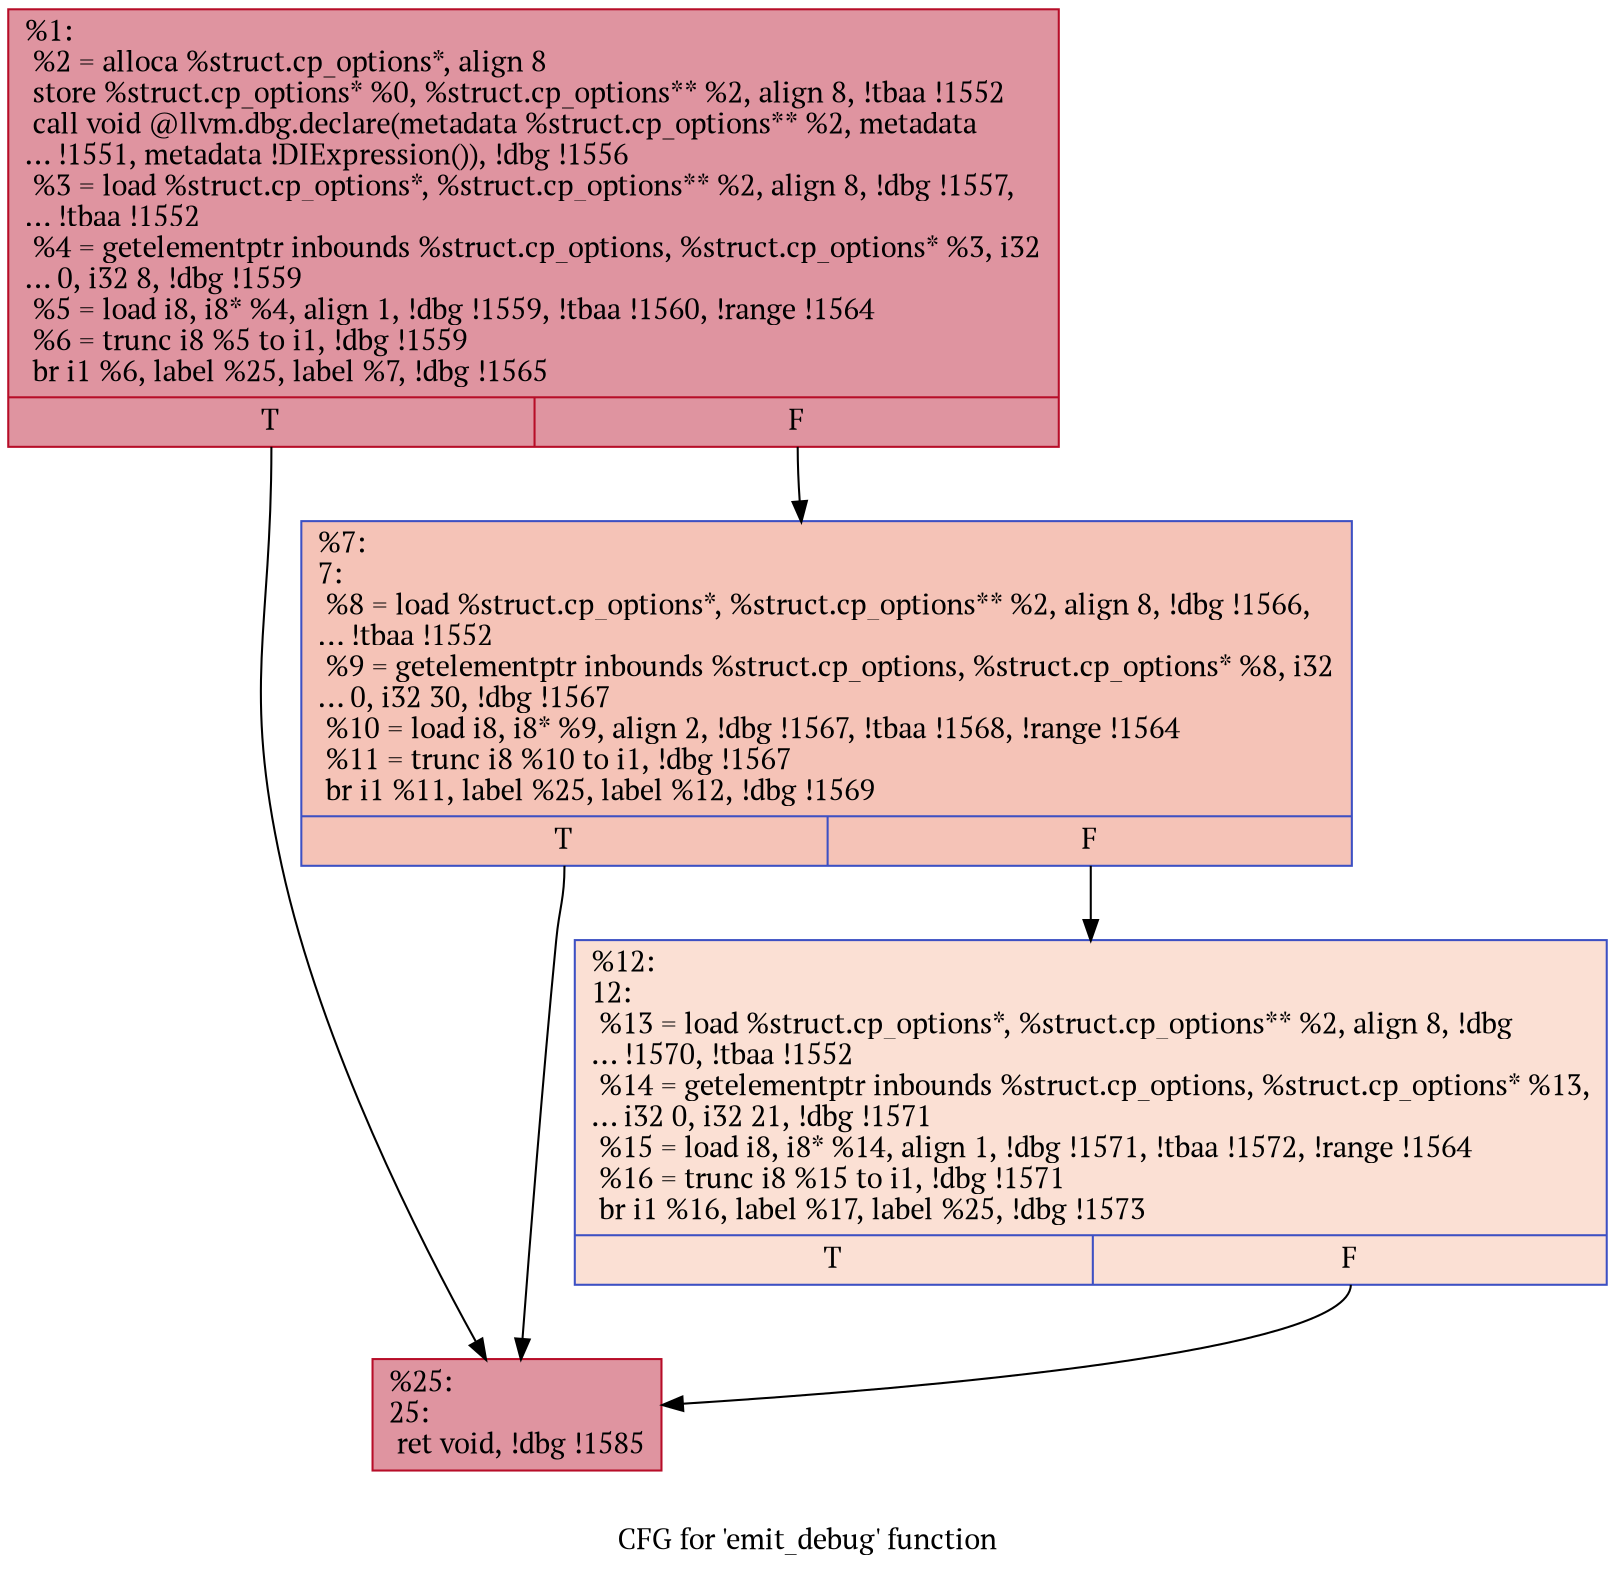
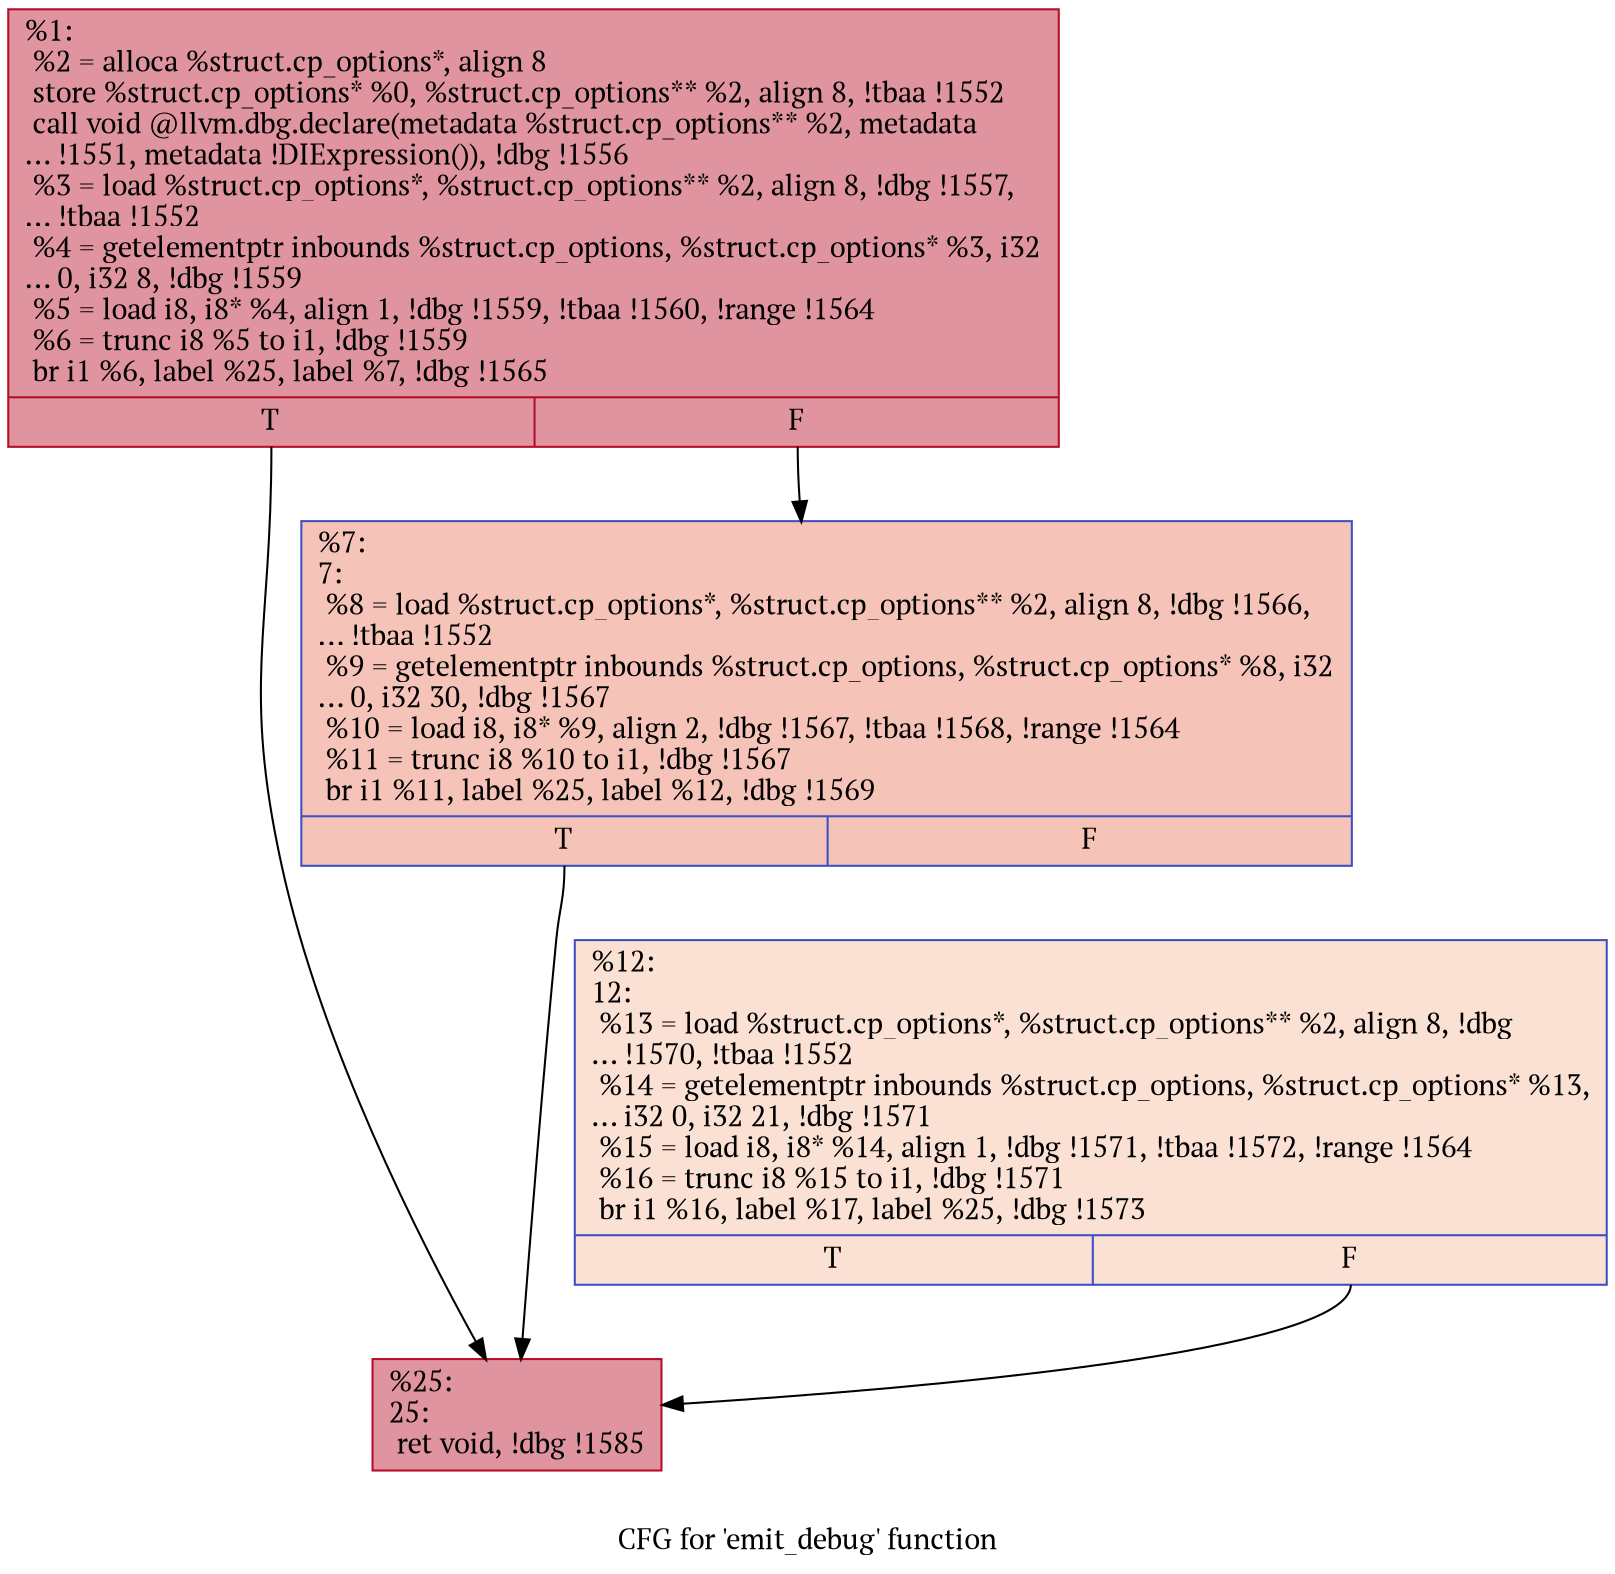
edge "%7:" -> "%12:": removed
